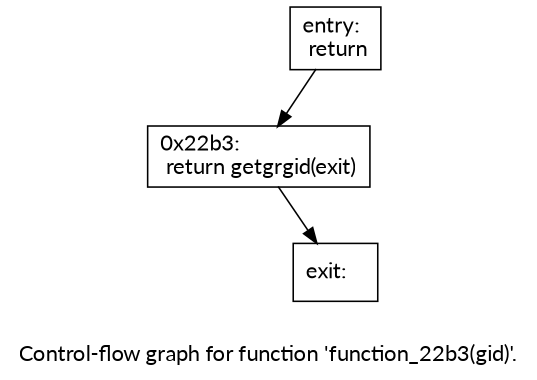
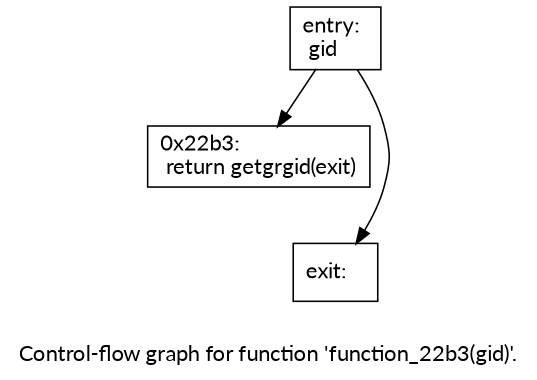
node "entry:": text "return" -> "gid"
edge "0x22b3:" -> "exit:": now "entry:" -> "exit:"
